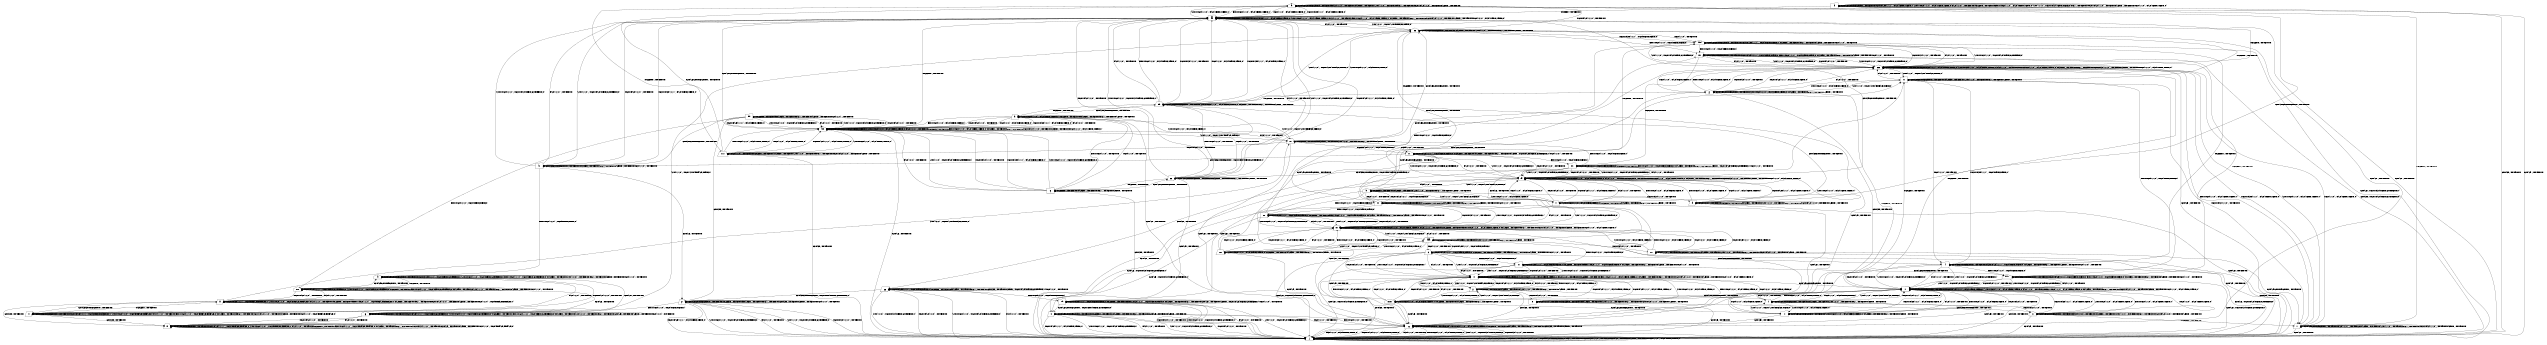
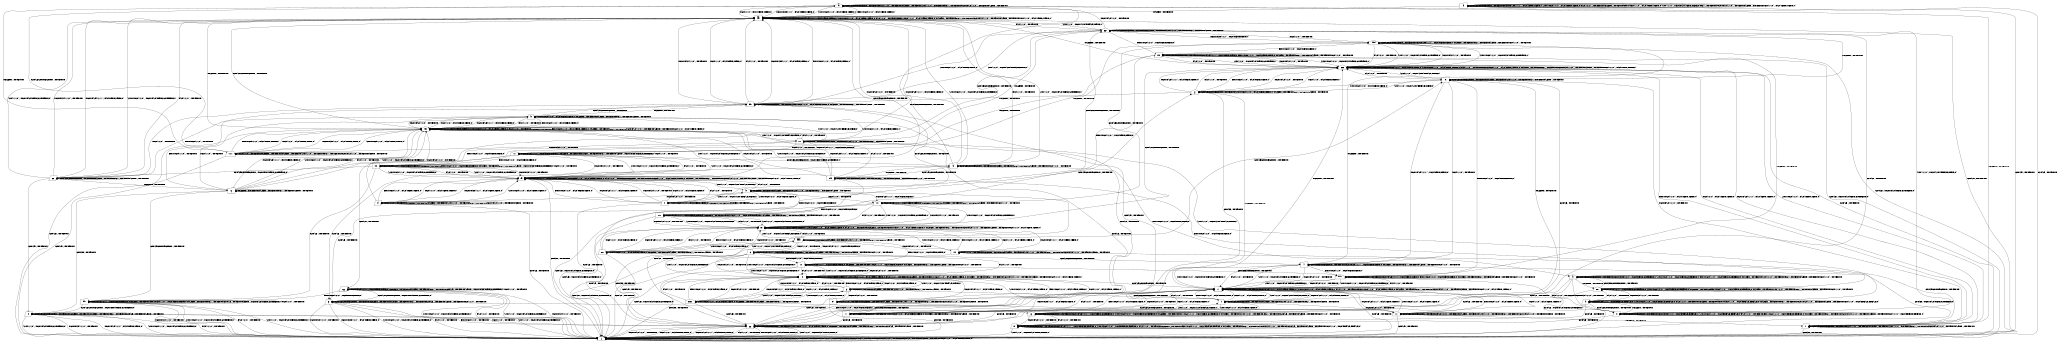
edge "k" -> "dd": added, label "ACCEPT / TIMEOUT"
edge "q" -> "cc": now "q" -> "hh"
edge "x" -> "mm": now "x" -> "yy"
edge "tt" -> "j": added, label "SYN(V,V,0) / ACK+RST(ZERO,NEXT,0)"
